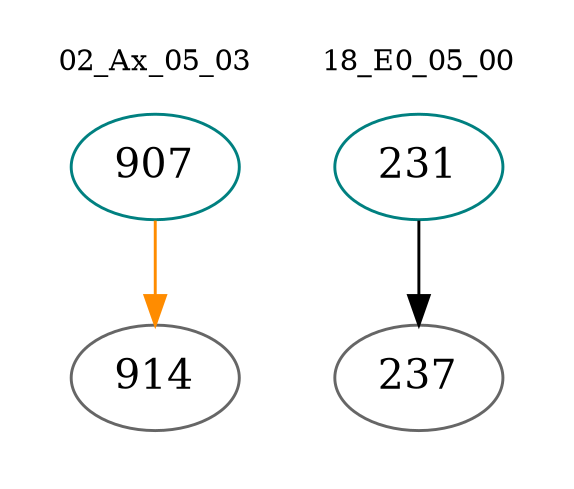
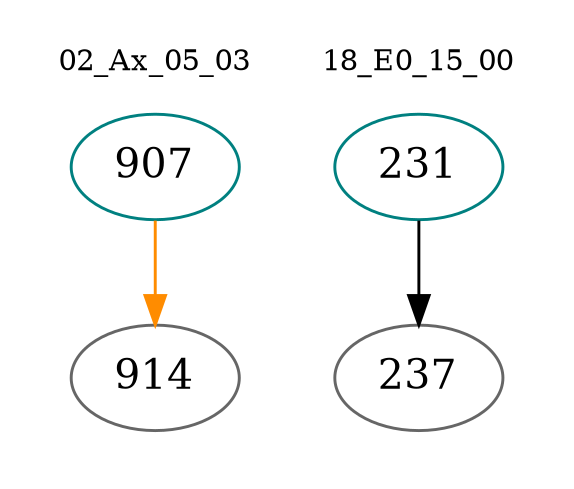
cluster "18_E0_05_00": label "18_E0_05_00" -> "18_E0_15_00"
